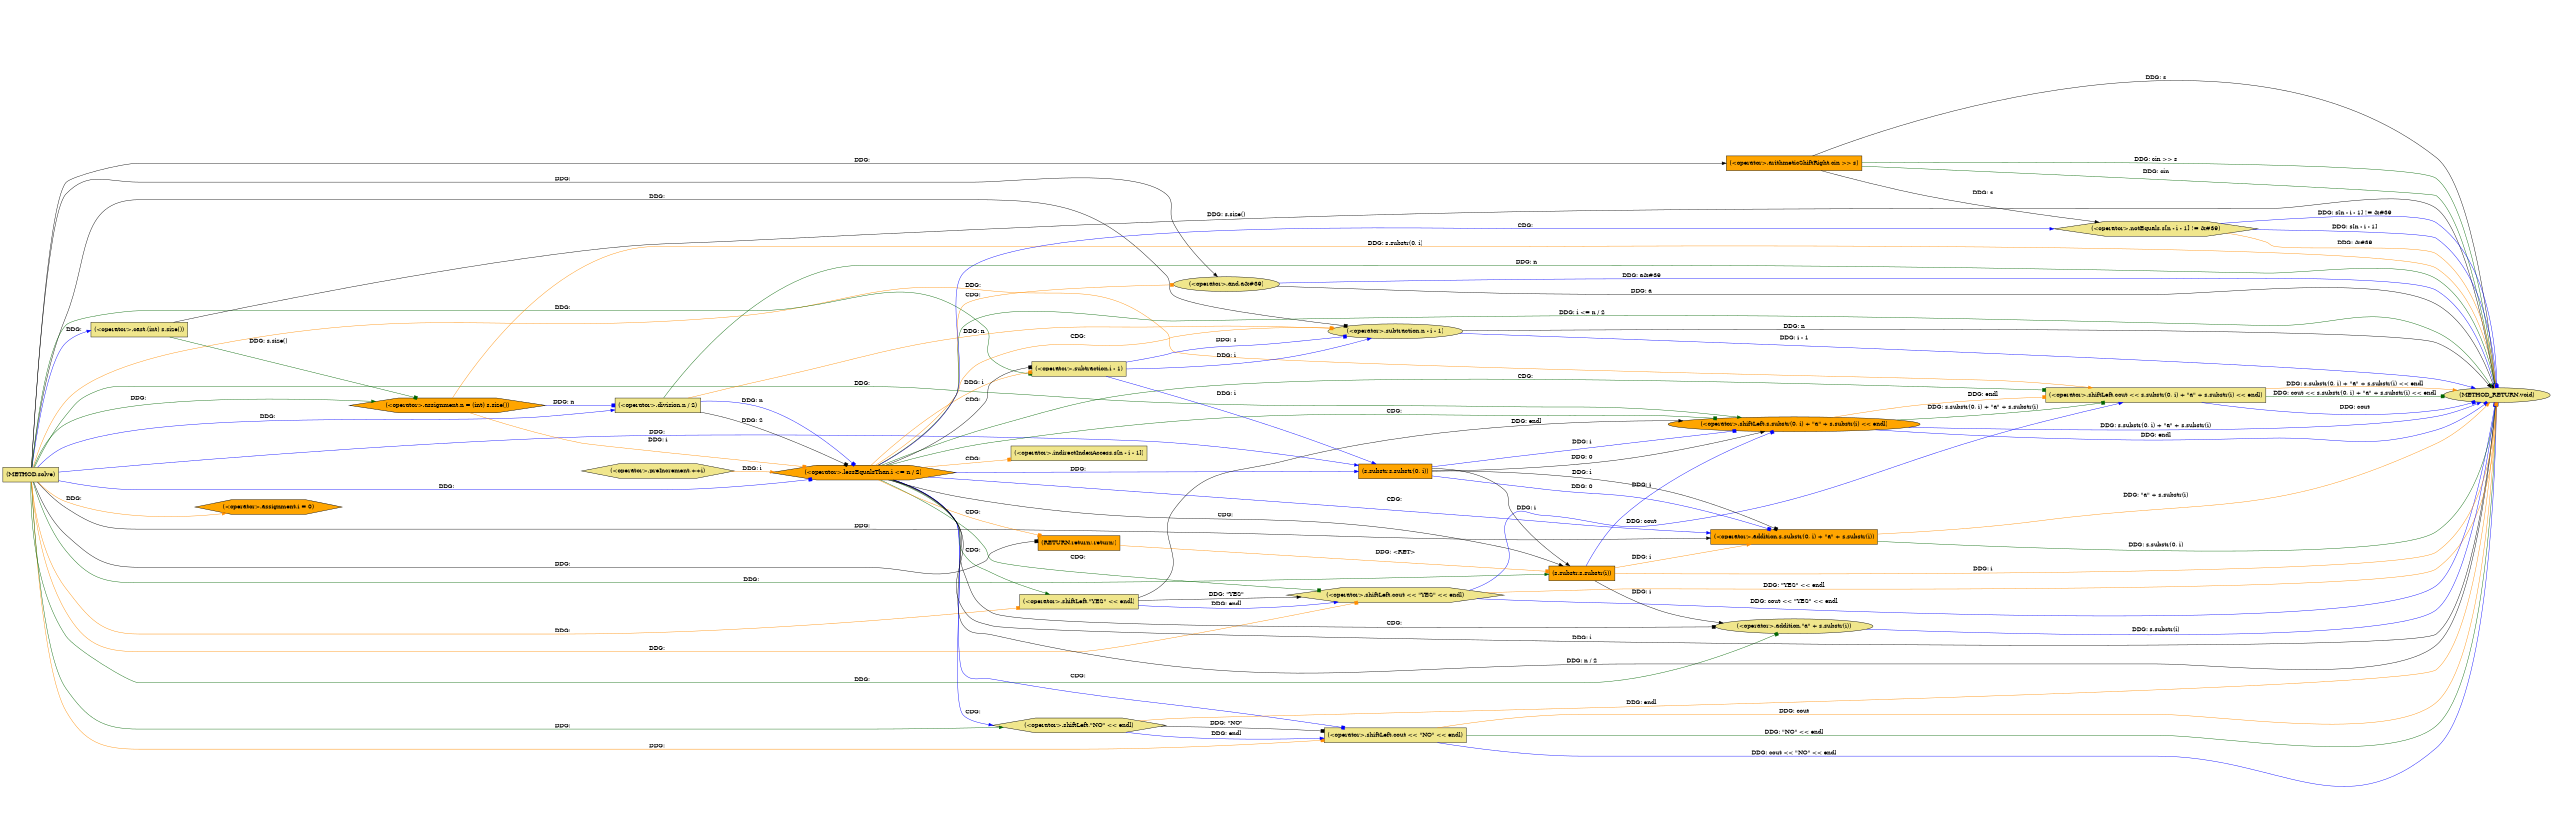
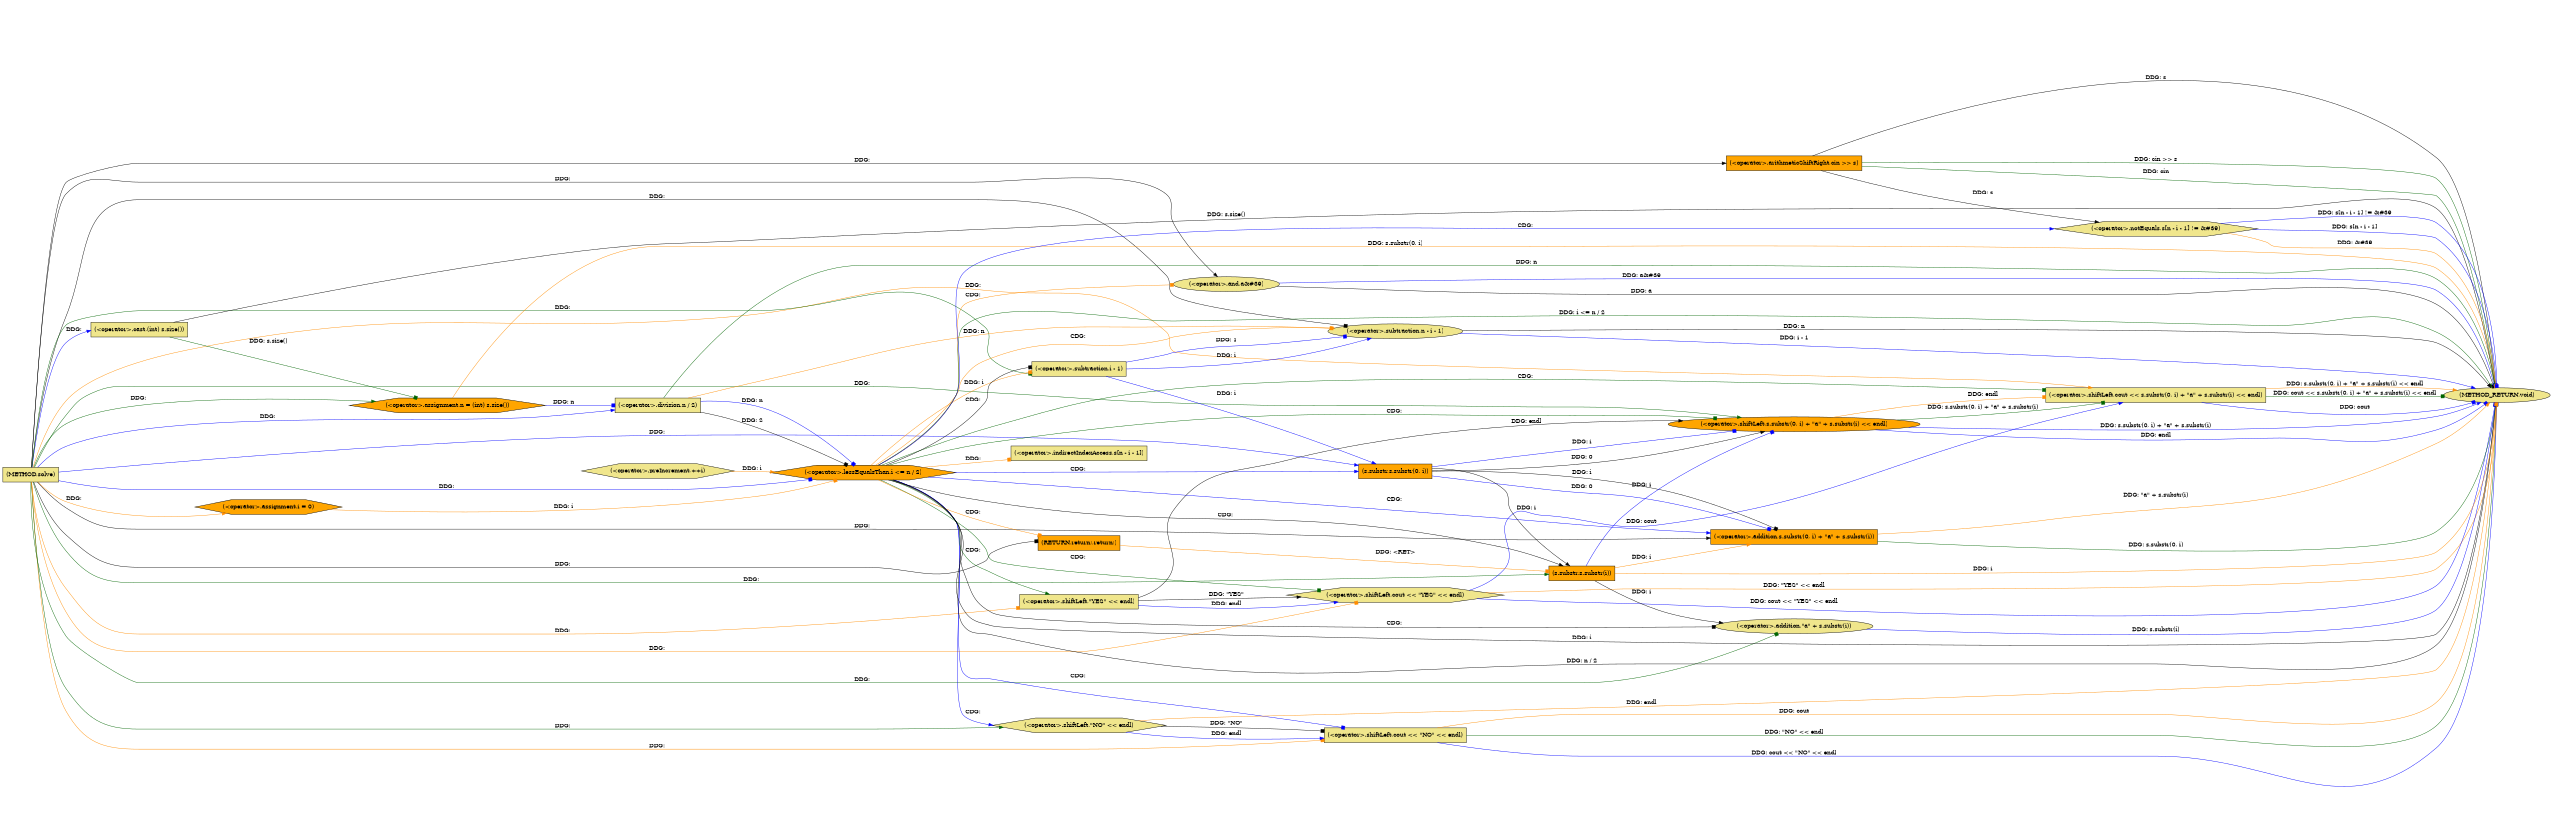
edge "(<operator>.assignment,n = (int) s.size())" -> "(<operator>.lessEqualsThan,i <= n / 2)": now "(<operator>.assignment,i = 0)" -> "(<operator>.lessEqualsThan,i <= n / 2)"
edge "(<operator>.lessEqualsThan,i <= n / 2)" -> "(<operator>.indirectIndexAccess,s[n - i - 1])": label "CDG: " -> "DDG: "
edge "(<operator>.lessEqualsThan,i <= n / 2)" -> "(s.substr,s.substr(0, i))": label "DDG: " -> "CDG: "
